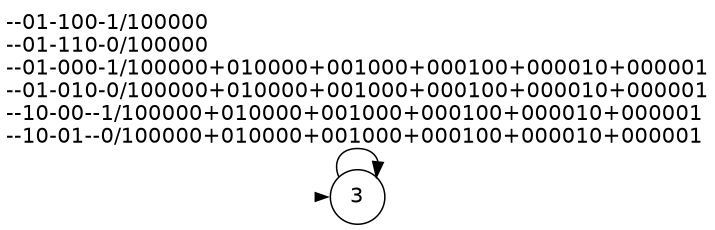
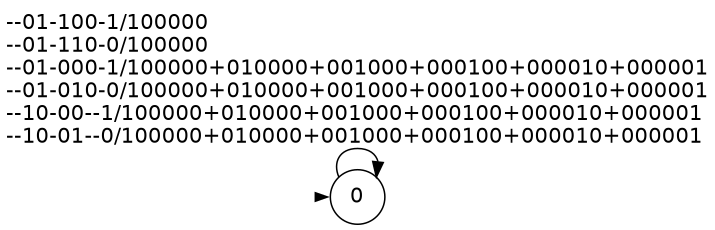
node "3": label "3" -> "0"
